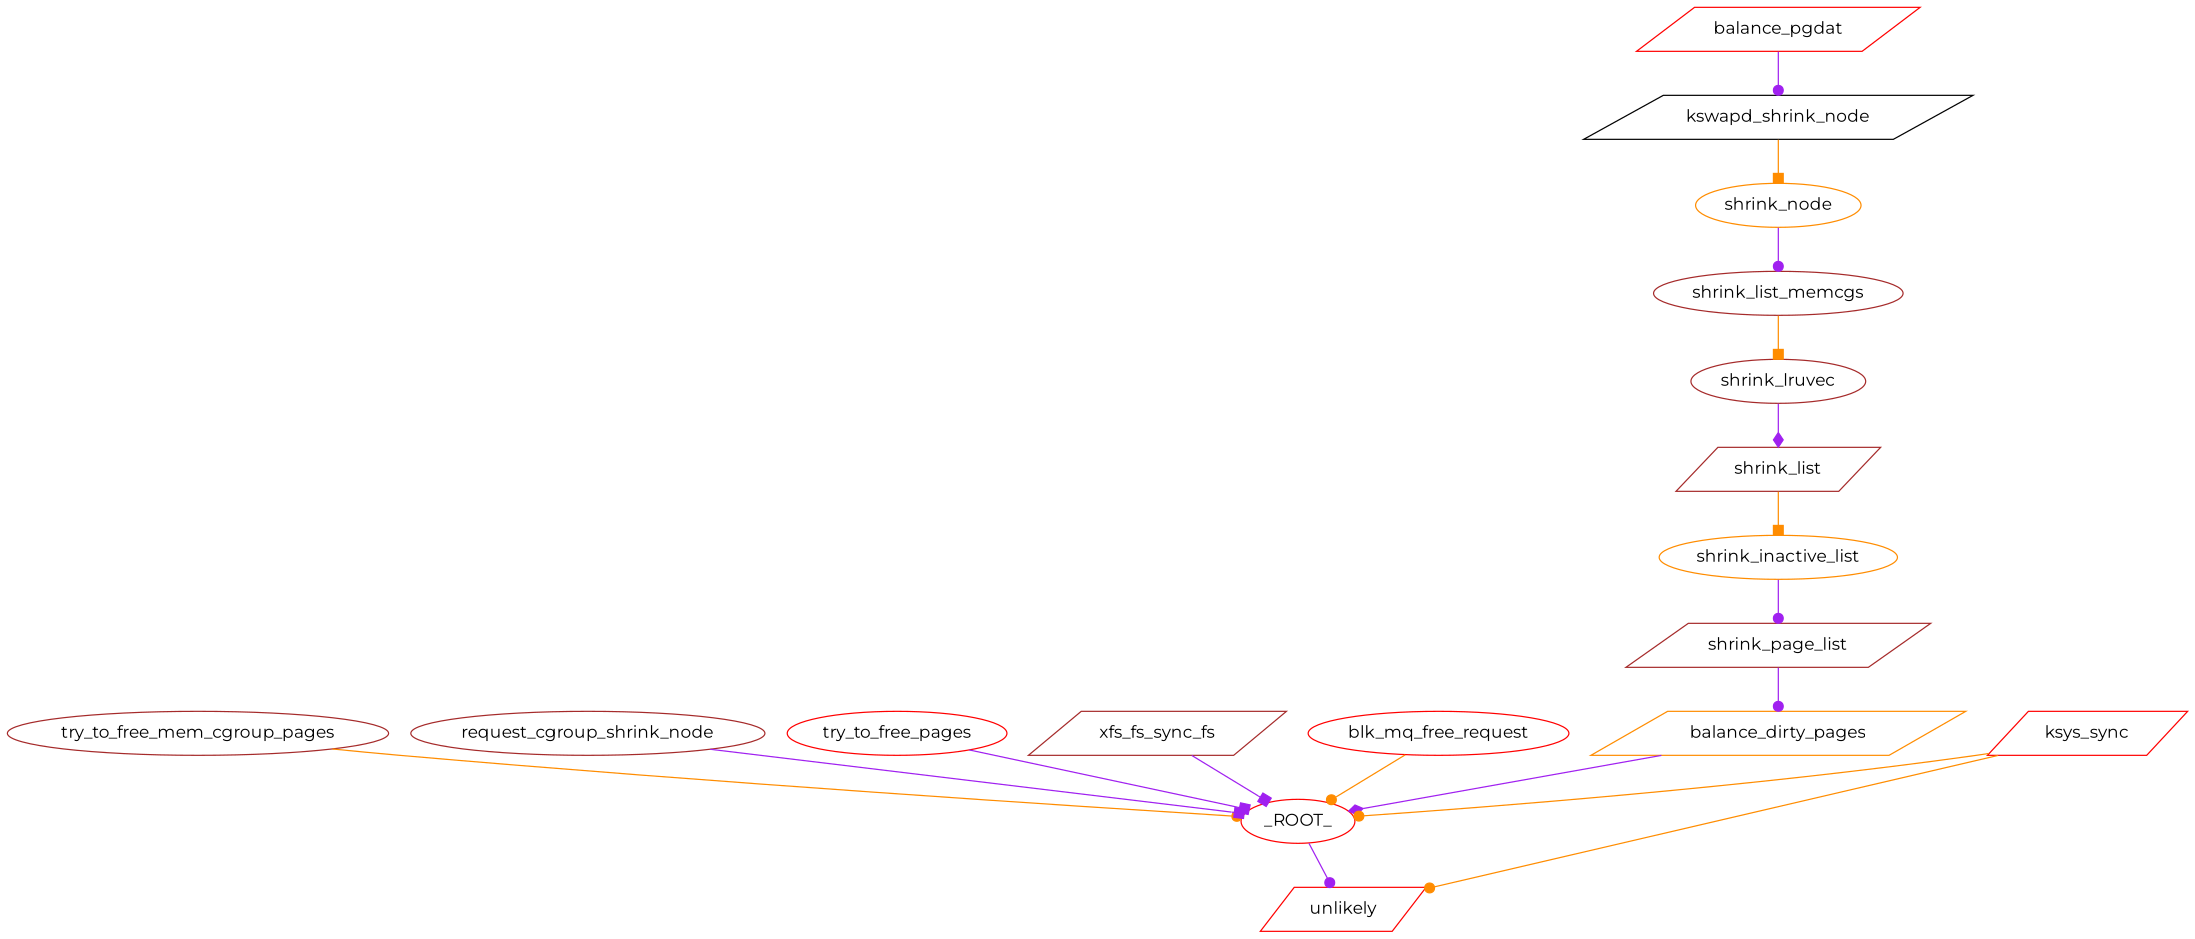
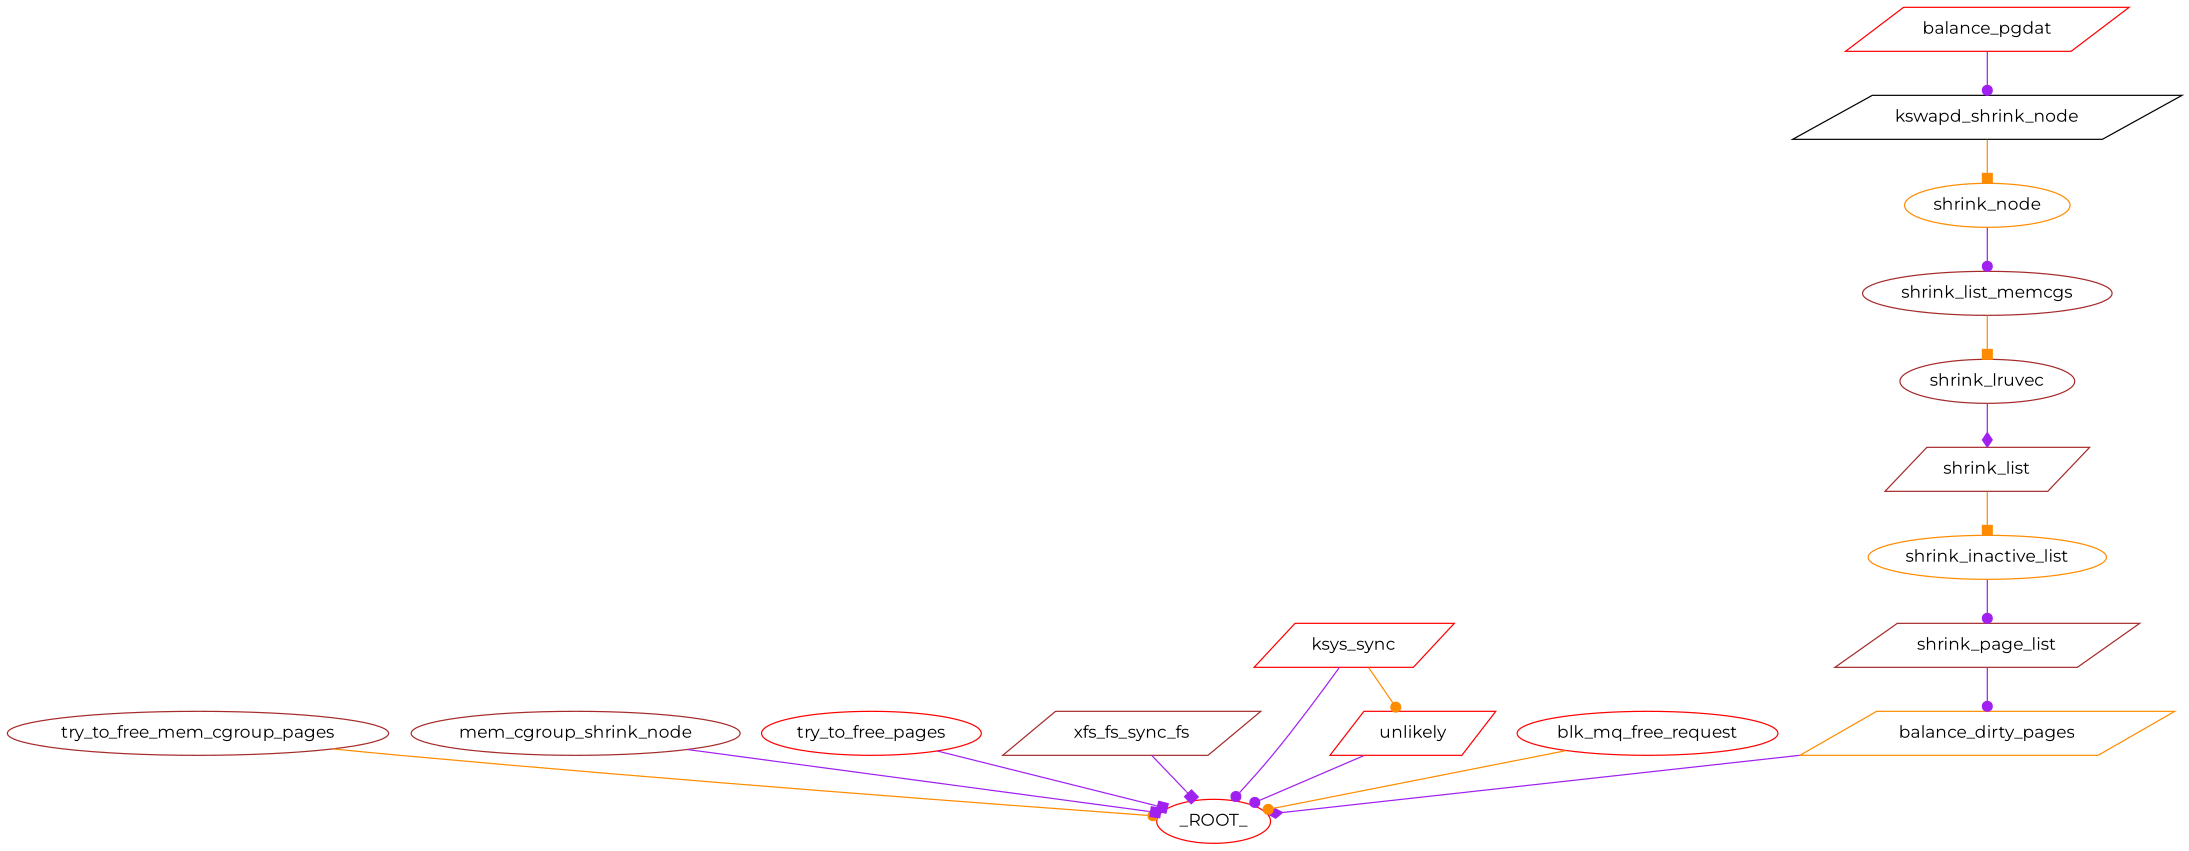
node "request_cgroup_shrink_node": label "request_cgroup_shrink_node" -> "mem_cgroup_shrink_node"
edge "ksys_sync" -> "_ROOT_": color darkorange -> purple
edge "_ROOT_" -> "unlikely": reversed
